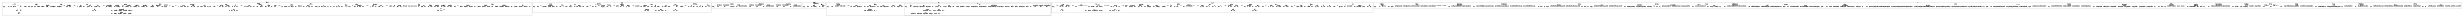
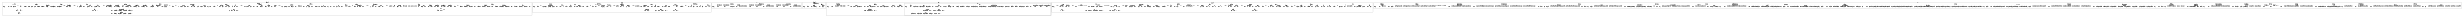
node "show_toggle_information": label "show_toggle_information" -> "show_item_information"
